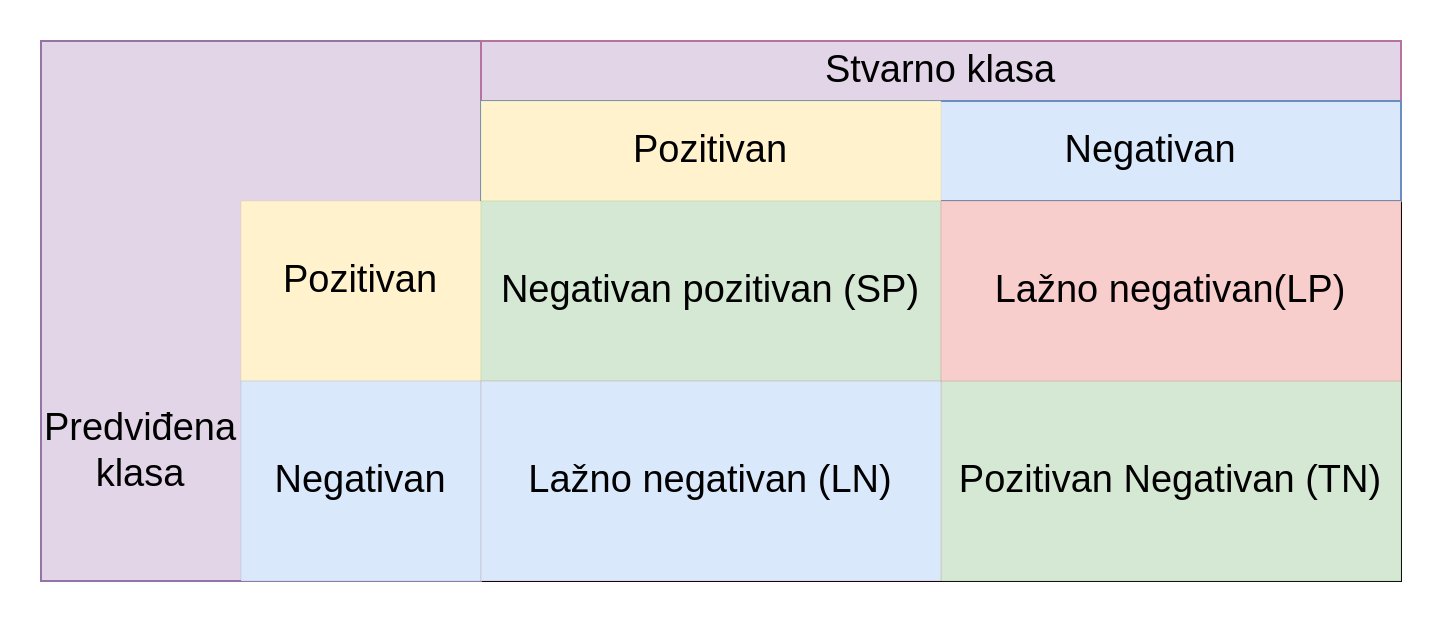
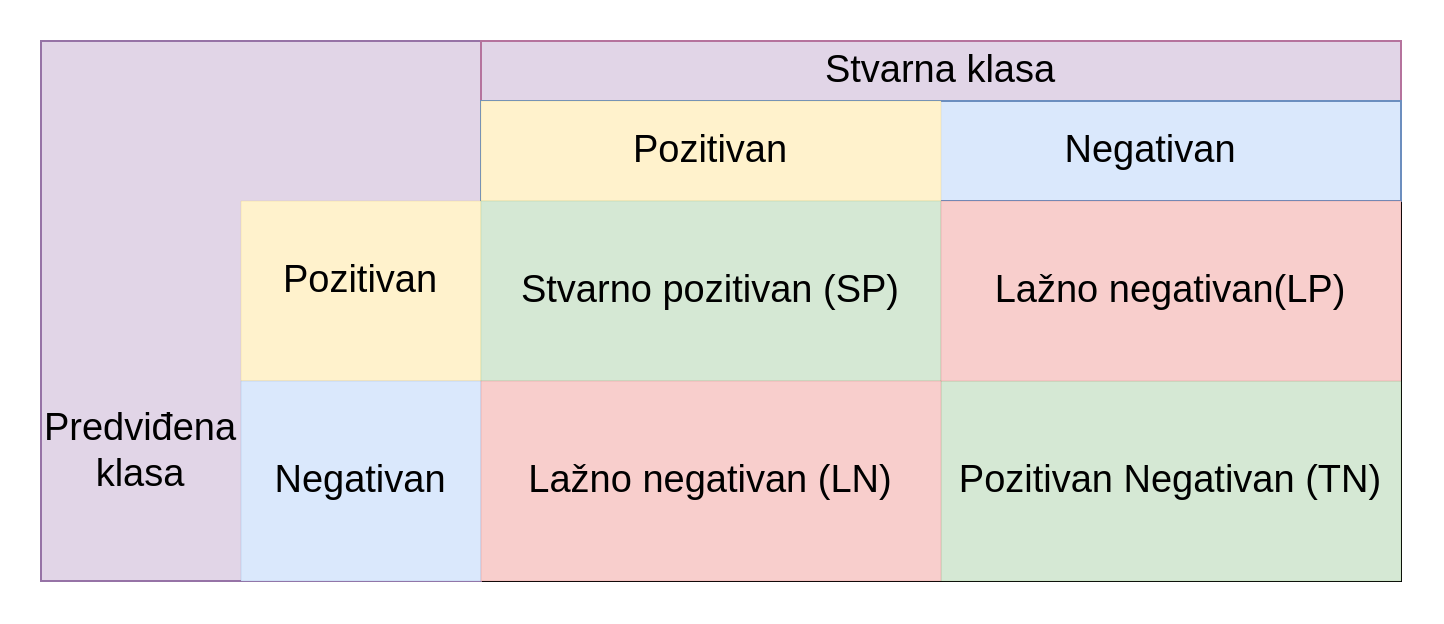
node "Stvarno klasa": label "Stvarno klasa" -> "Stvarna klasa"
node "Negativan pozitivan (SP)": label "Negativan pozitivan (SP)" -> "Stvarno pozitivan (SP)"
node "Lažno negativan (LN)": fillcolor #dae8fc -> #f8cecc
